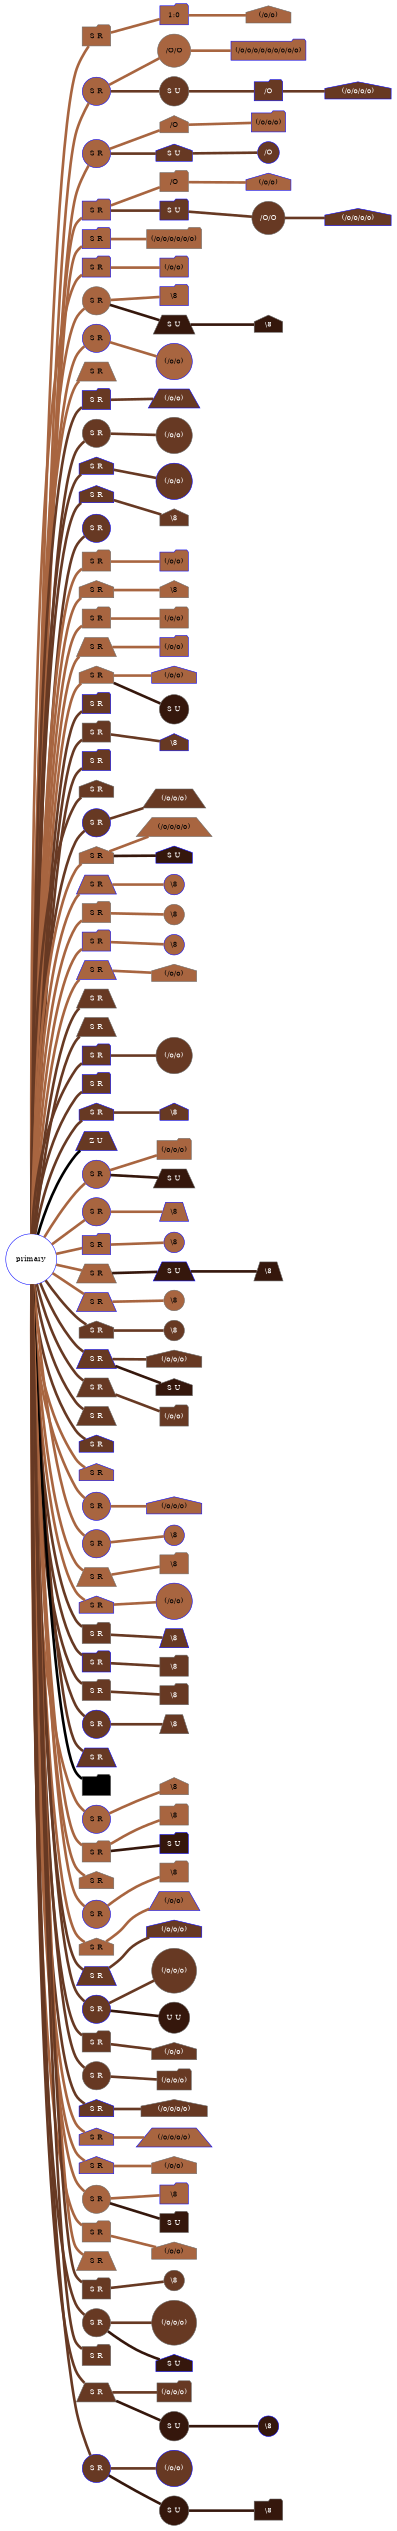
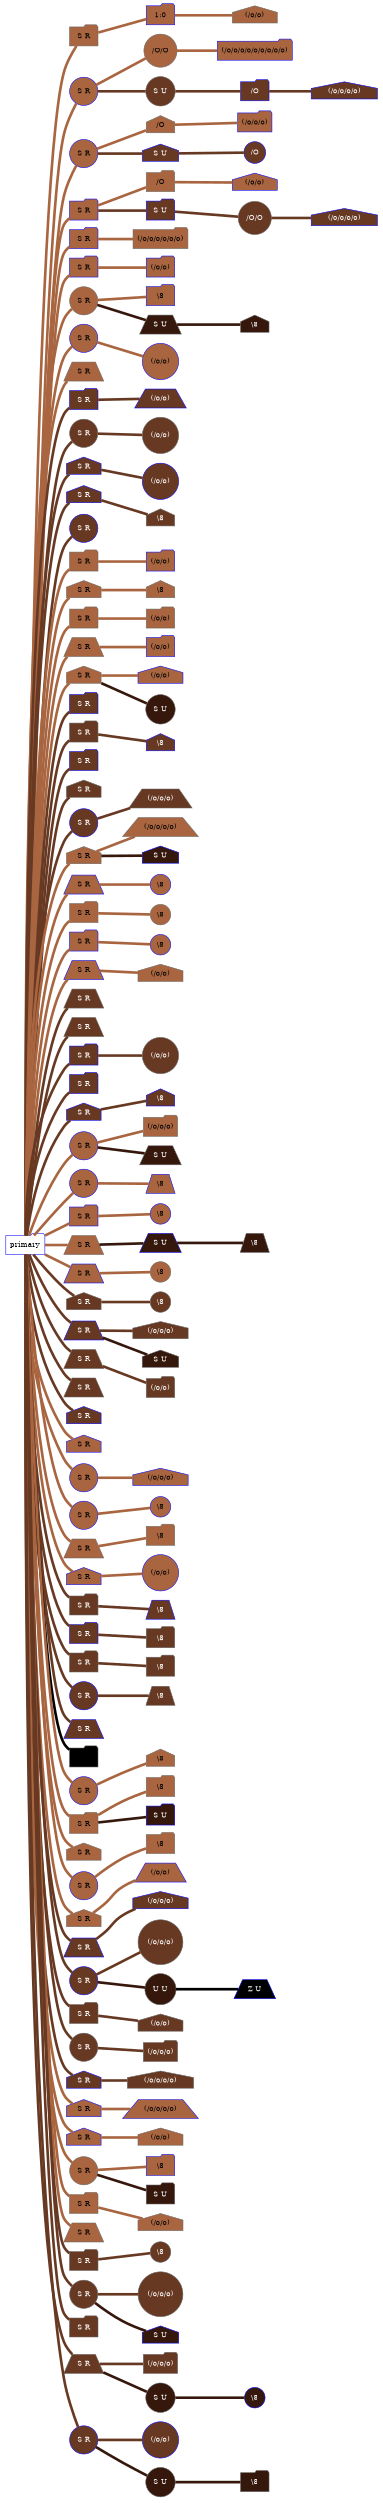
node "Z U": fillcolor #673923 -> #000000
edge "Z U" -- "primary": now "Z U" -- "U U"
node "primary": shape circle -> folder
